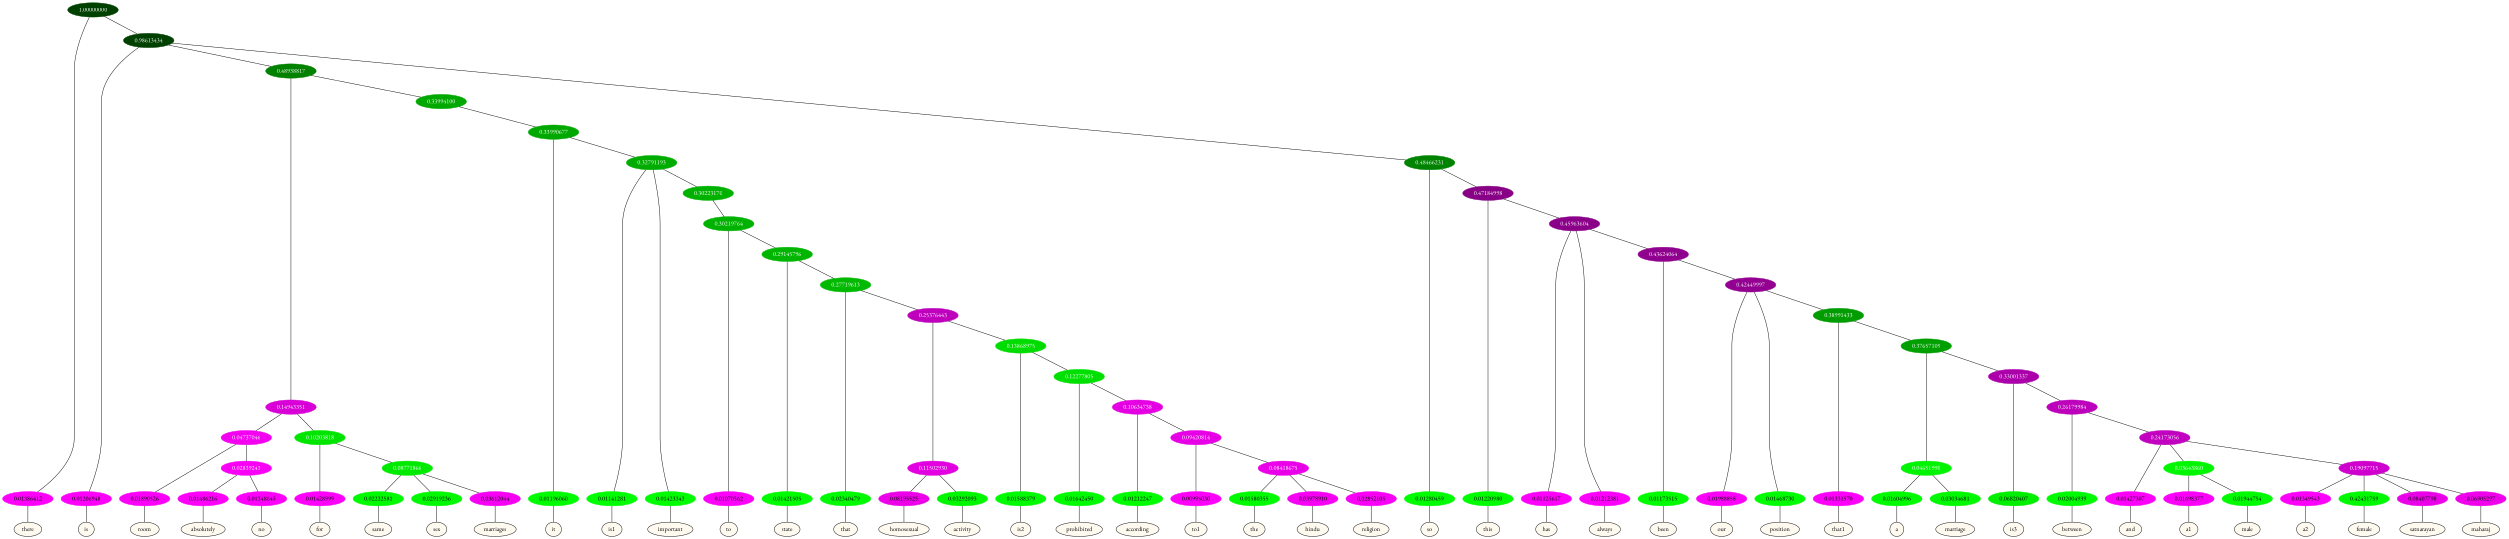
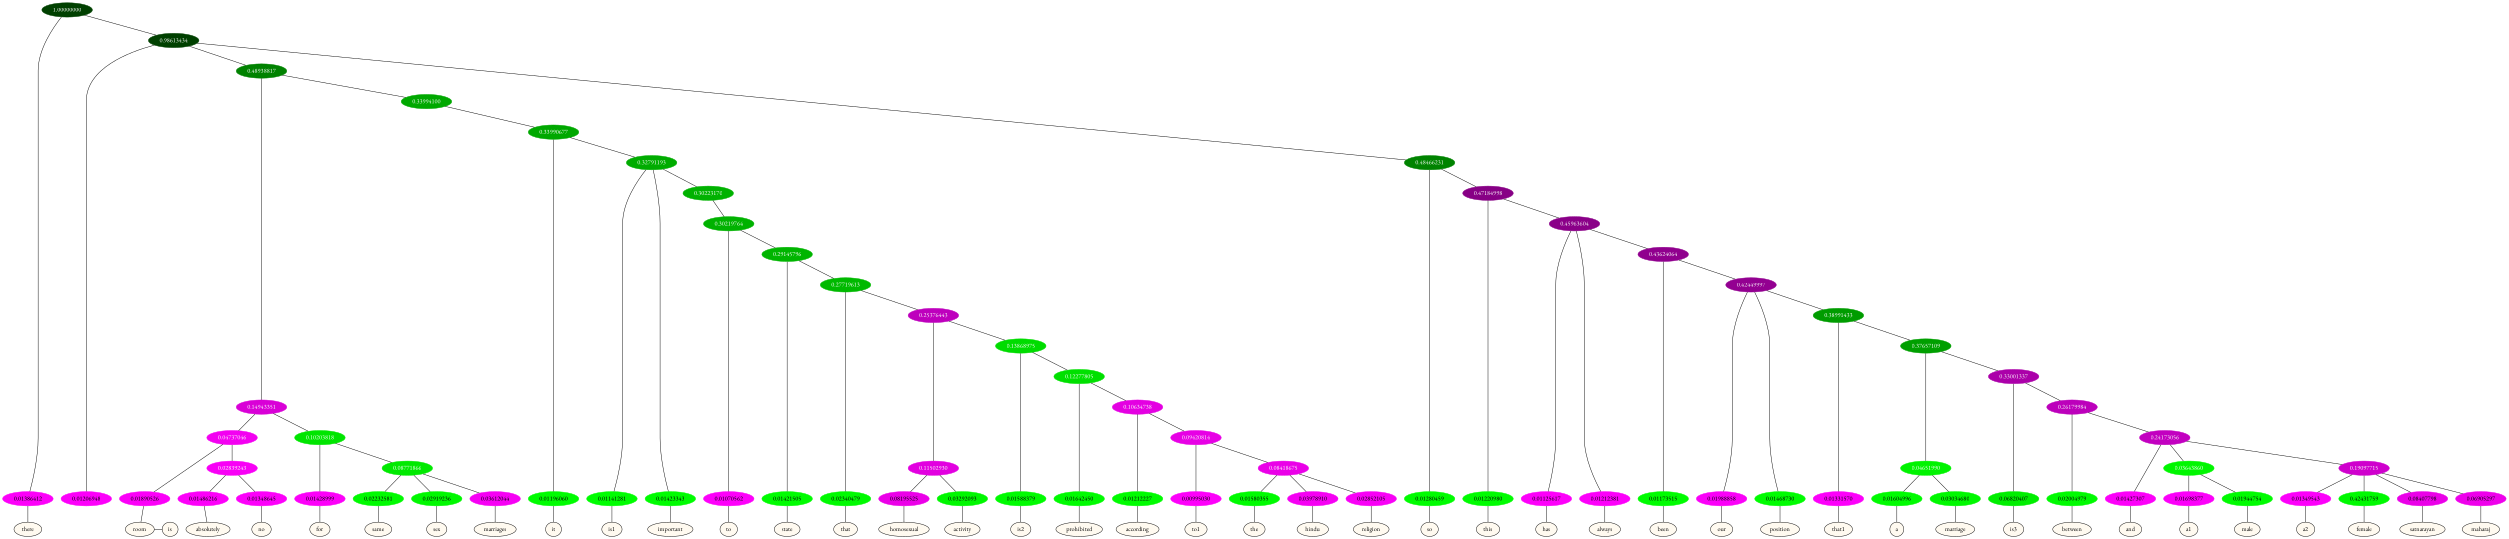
node "0.01212247": label "0.01212247" -> "0.01212227"
node "0.03034681": label "0.03034681" -> "0.03034680"
node "0.02004939": label "0.02004939" -> "0.02004979"
edge "0.01206948" -- "is": now "room" -- "is"
